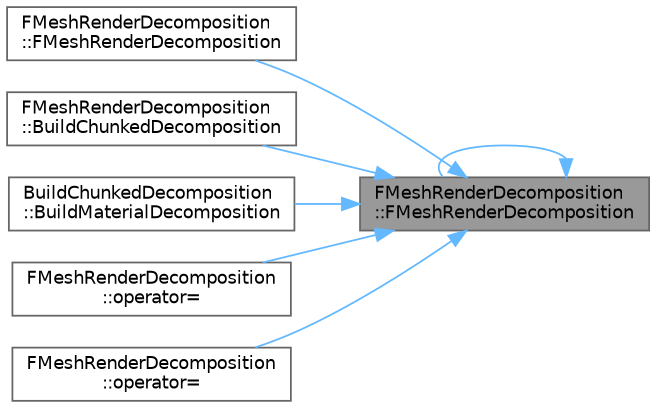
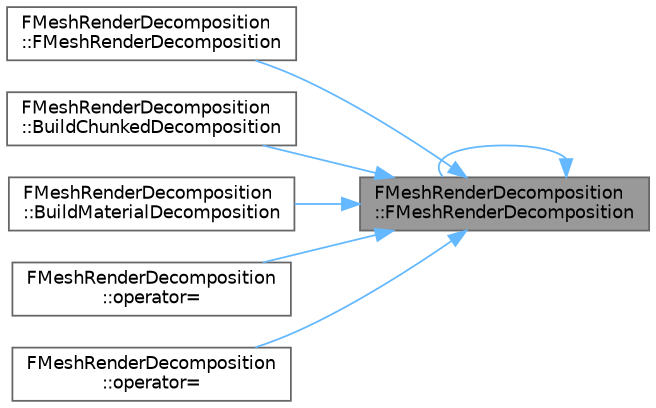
node "BuildChunkedDecomposition ::BuildMaterialDecomposition": label "BuildChunkedDecomposition ::BuildMaterialDecomposition" -> "FMeshRenderDecomposition ::BuildMaterialDecomposition"
